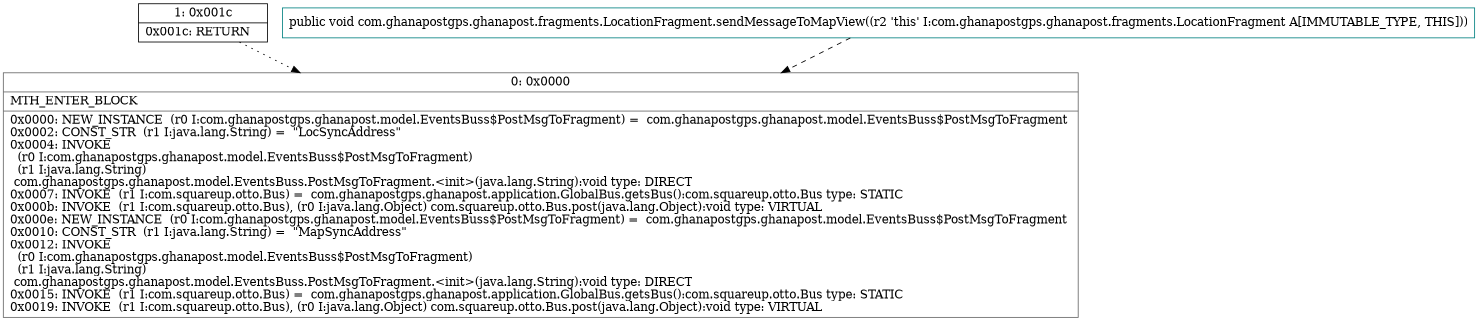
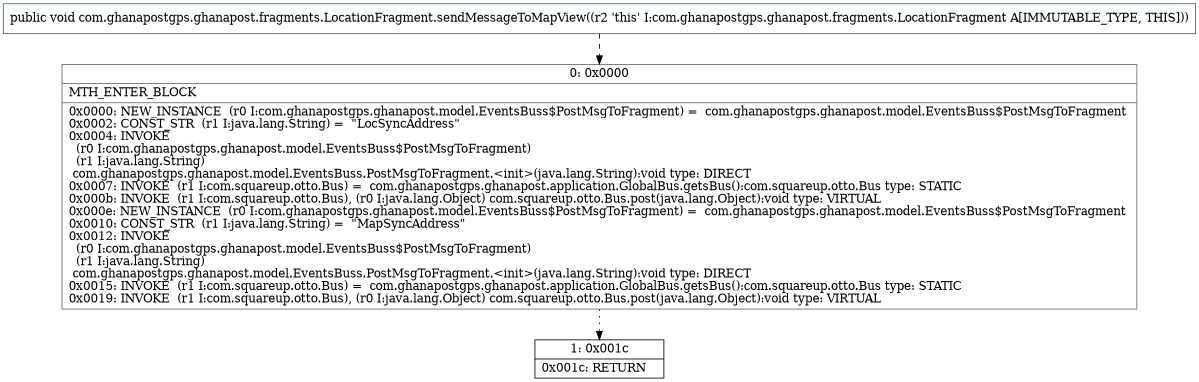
edge "1: 0x001c" -> "0: 0x0000": reversed
